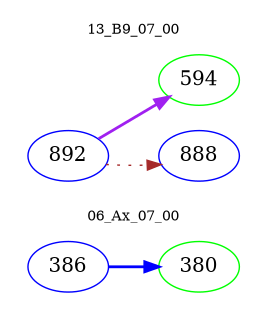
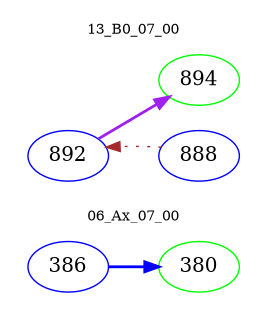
cluster "13_B9_07_00": label "13_B9_07_00" -> "13_B0_07_00"
node "594": label "594" -> "894"
edge "892" -> "888": reversed
